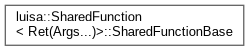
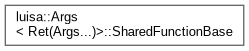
node "luisa::SharedFunction < Ret(Args...)>::SharedFunctionBase": label "luisa::SharedFunction < Ret(Args...)>::SharedFunctionBase" -> "luisa::Args < Ret(Args...)>::SharedFunctionBase"
